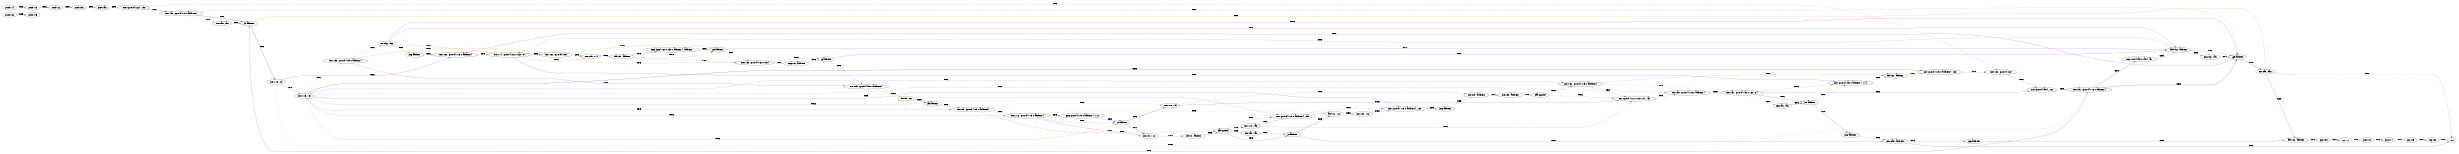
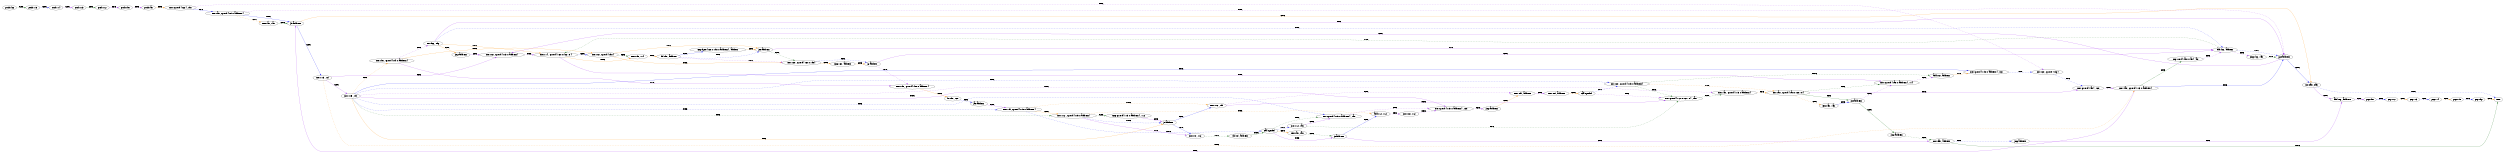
edge "push r15" -> "push r14": added, label "CFG"
